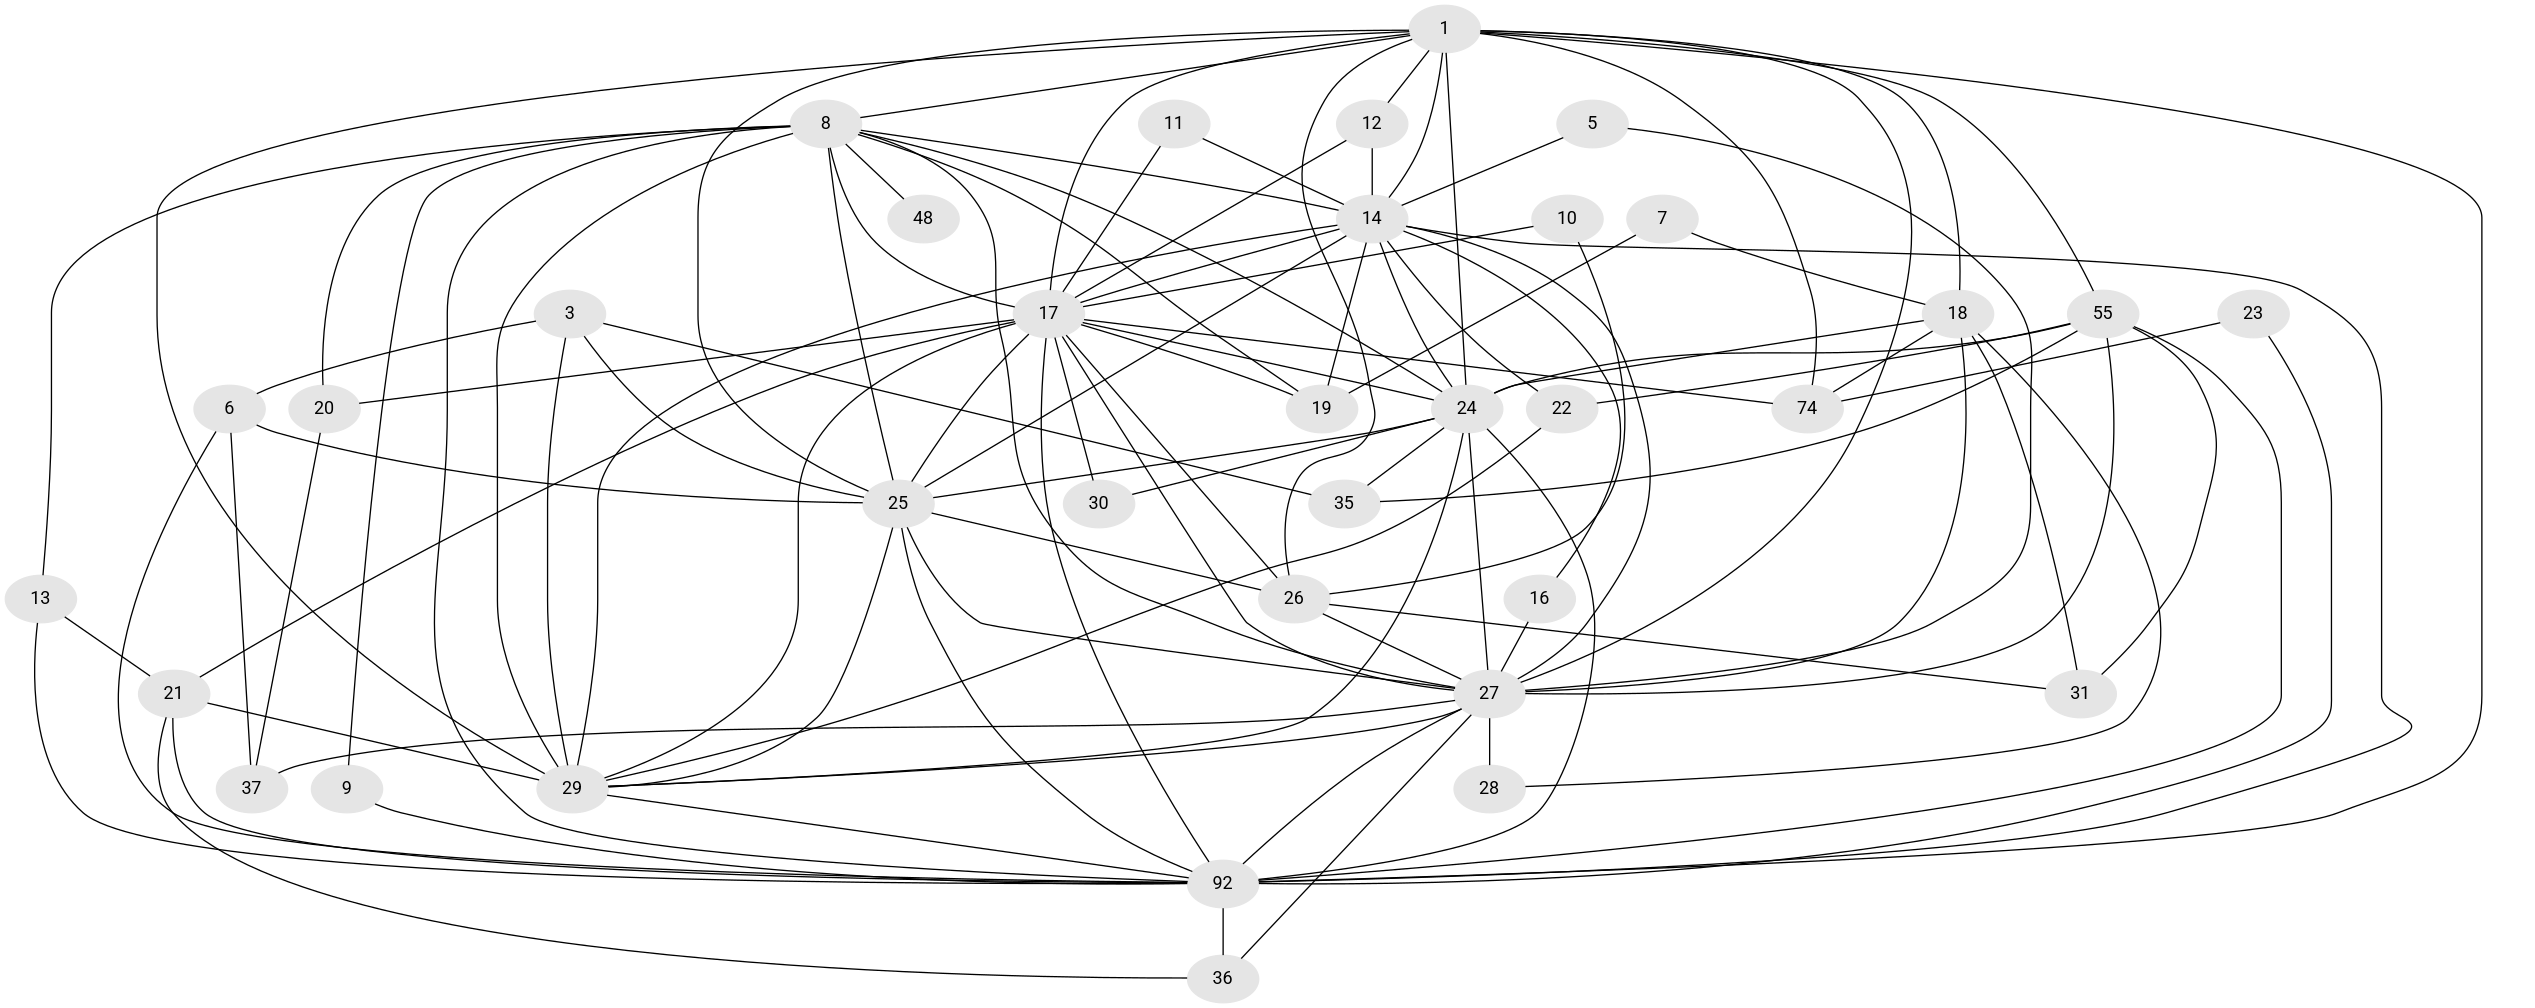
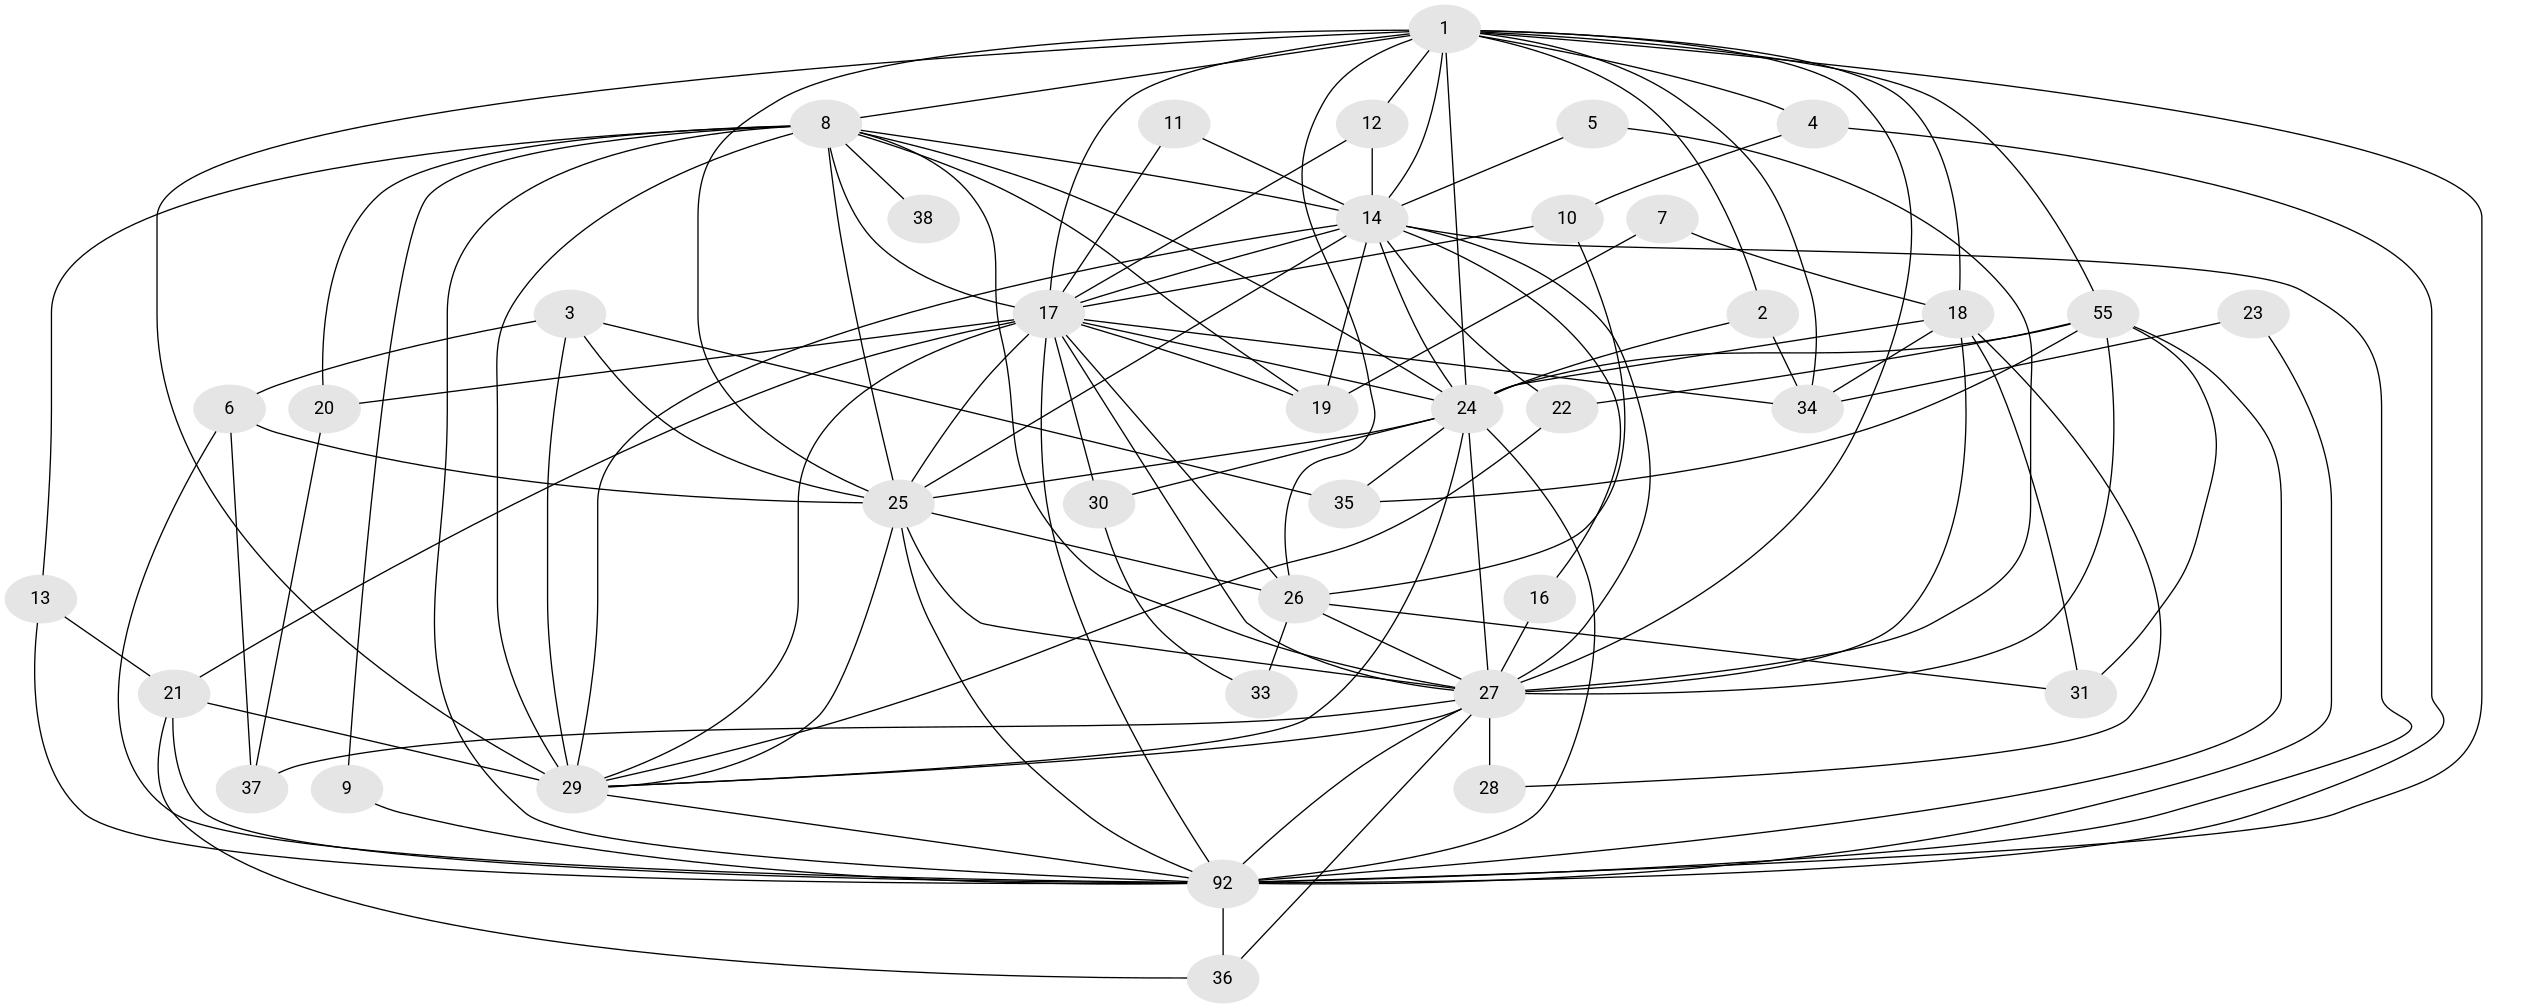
node "4": added
node "48": label "48" -> "38"
node "2": added
node "74": label "74" -> "34"
node "33": added
